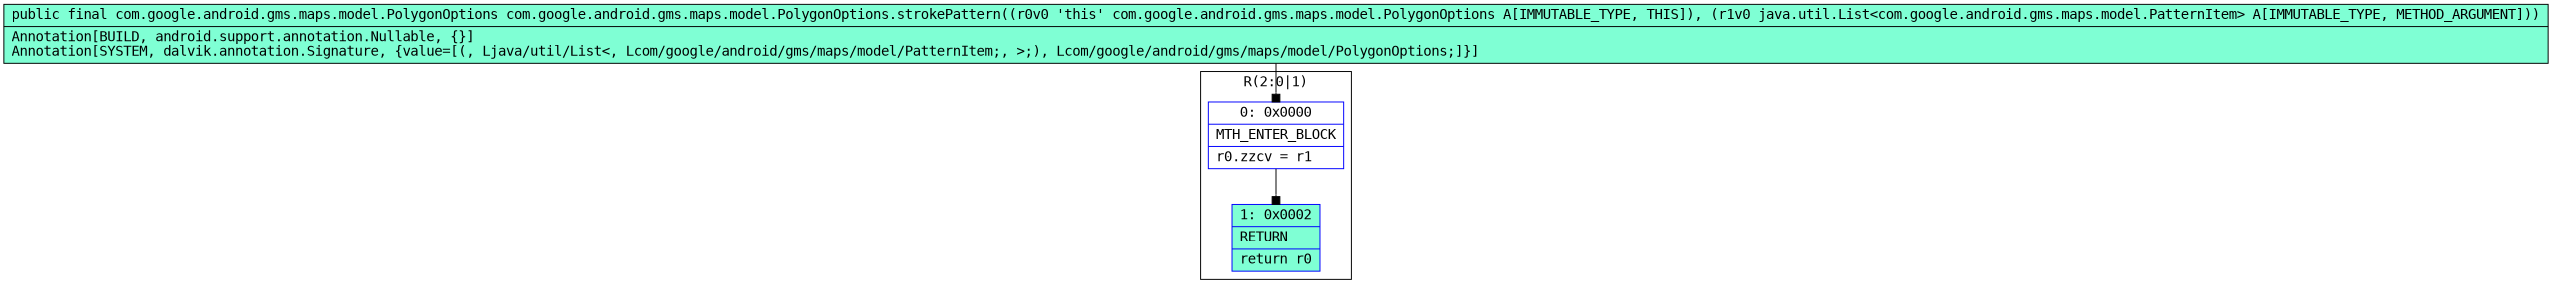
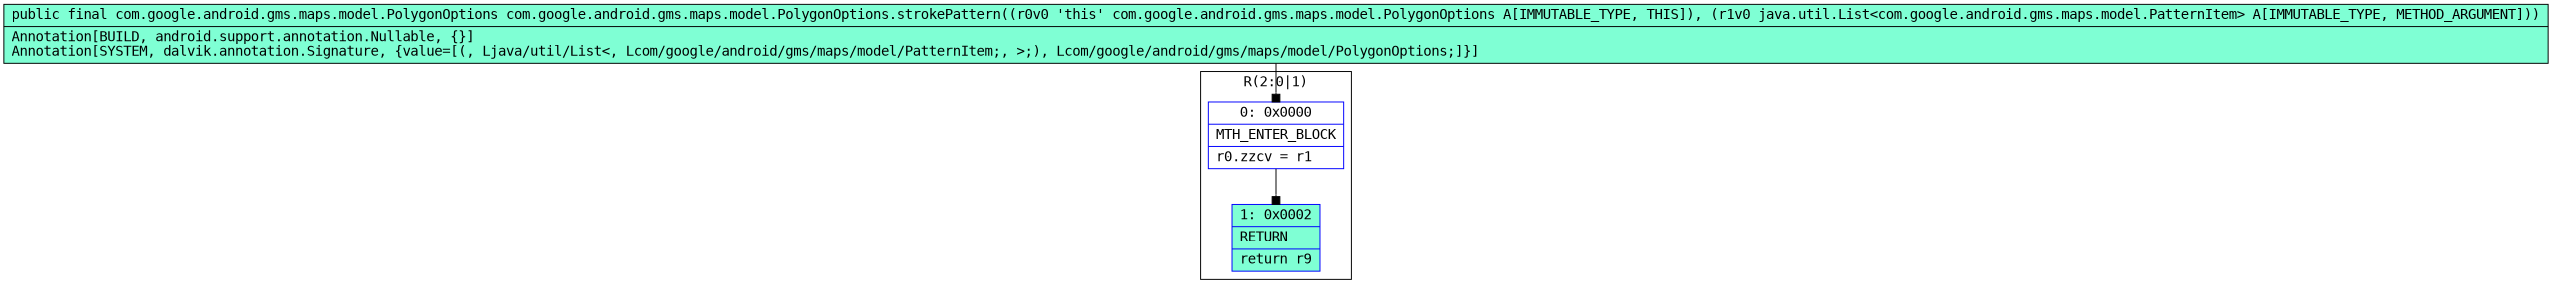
node "1: 0x0002": text "return r0" -> "return r9"
